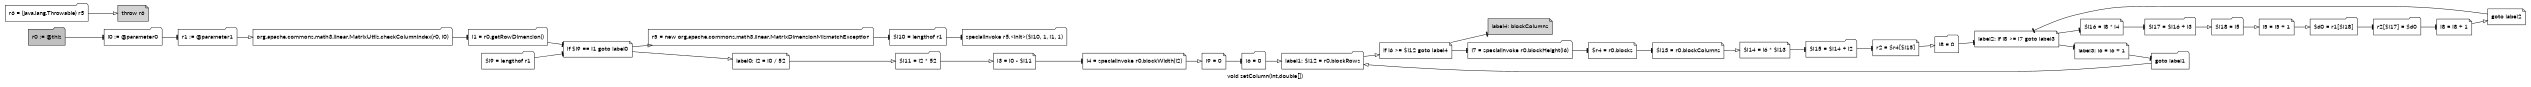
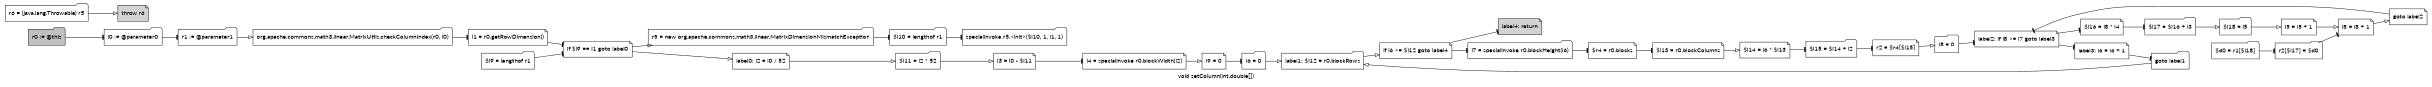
node "label4: blockColumns": label "label4: blockColumns" -> "label4: return"
edge "i5 = i5 + 1" -> "$d0 = r1[$i18]": now "i5 = i5 + 1" -> "i8 = i8 + 1"
node "i1 = r0.getRowDimension()": shape folder -> note
